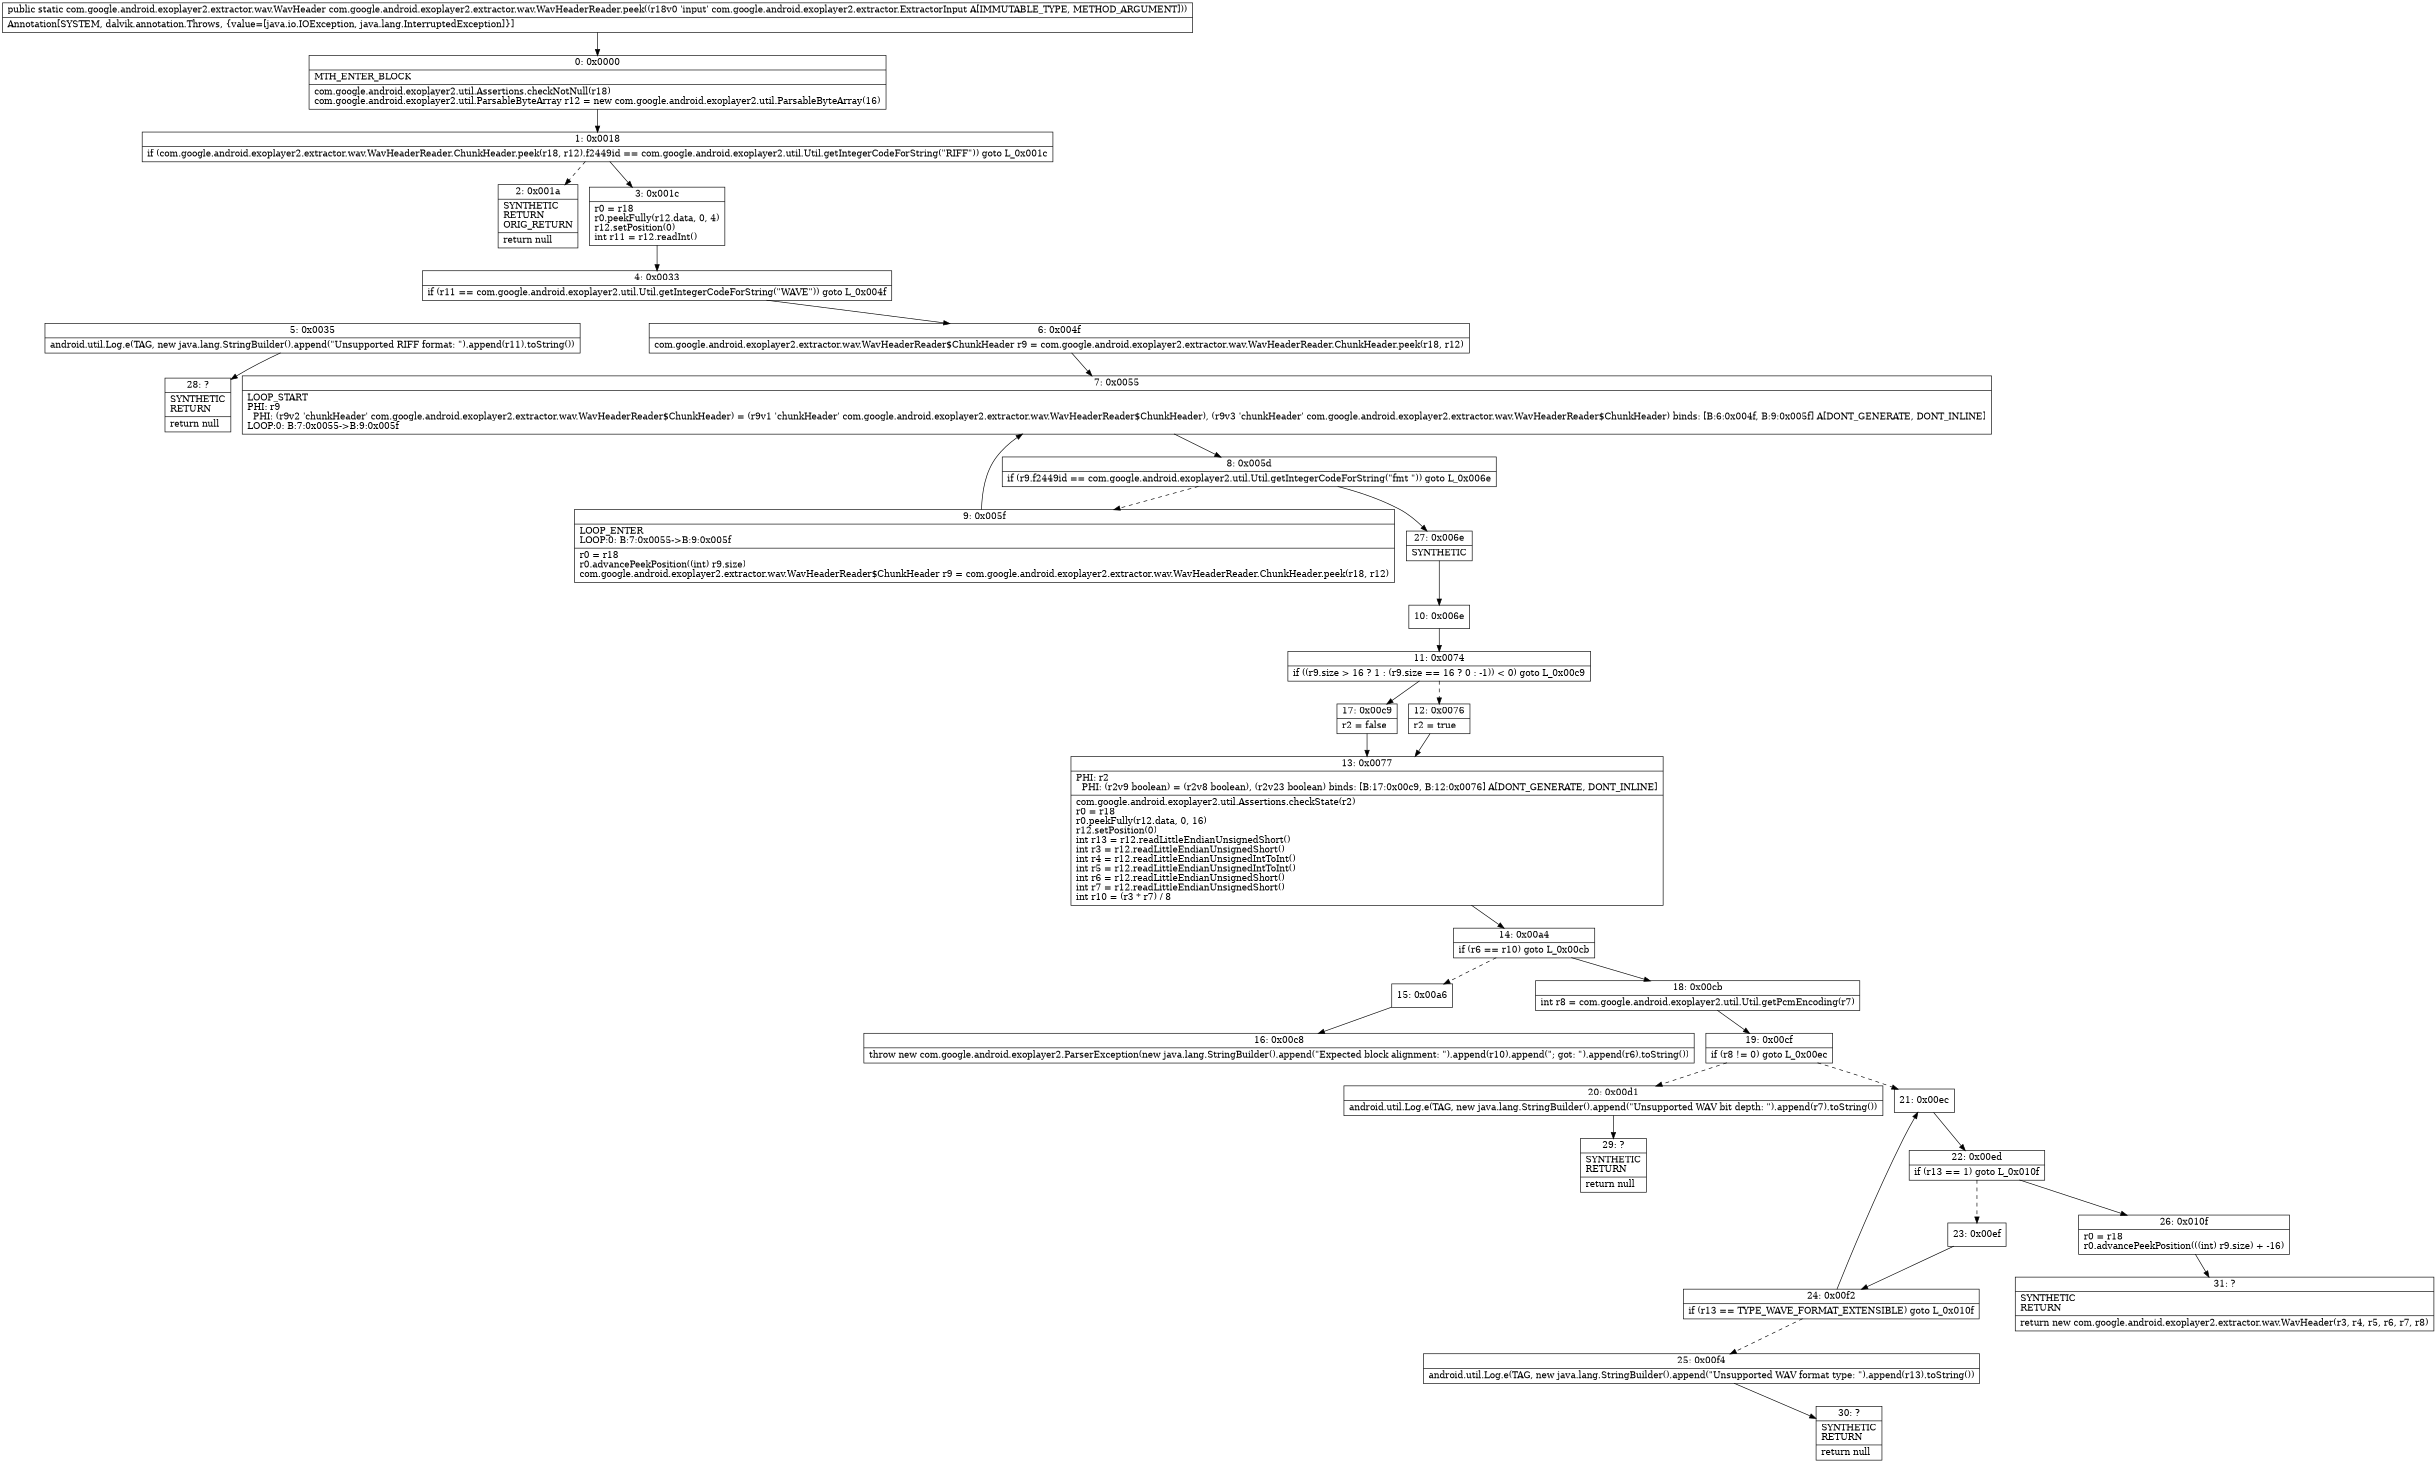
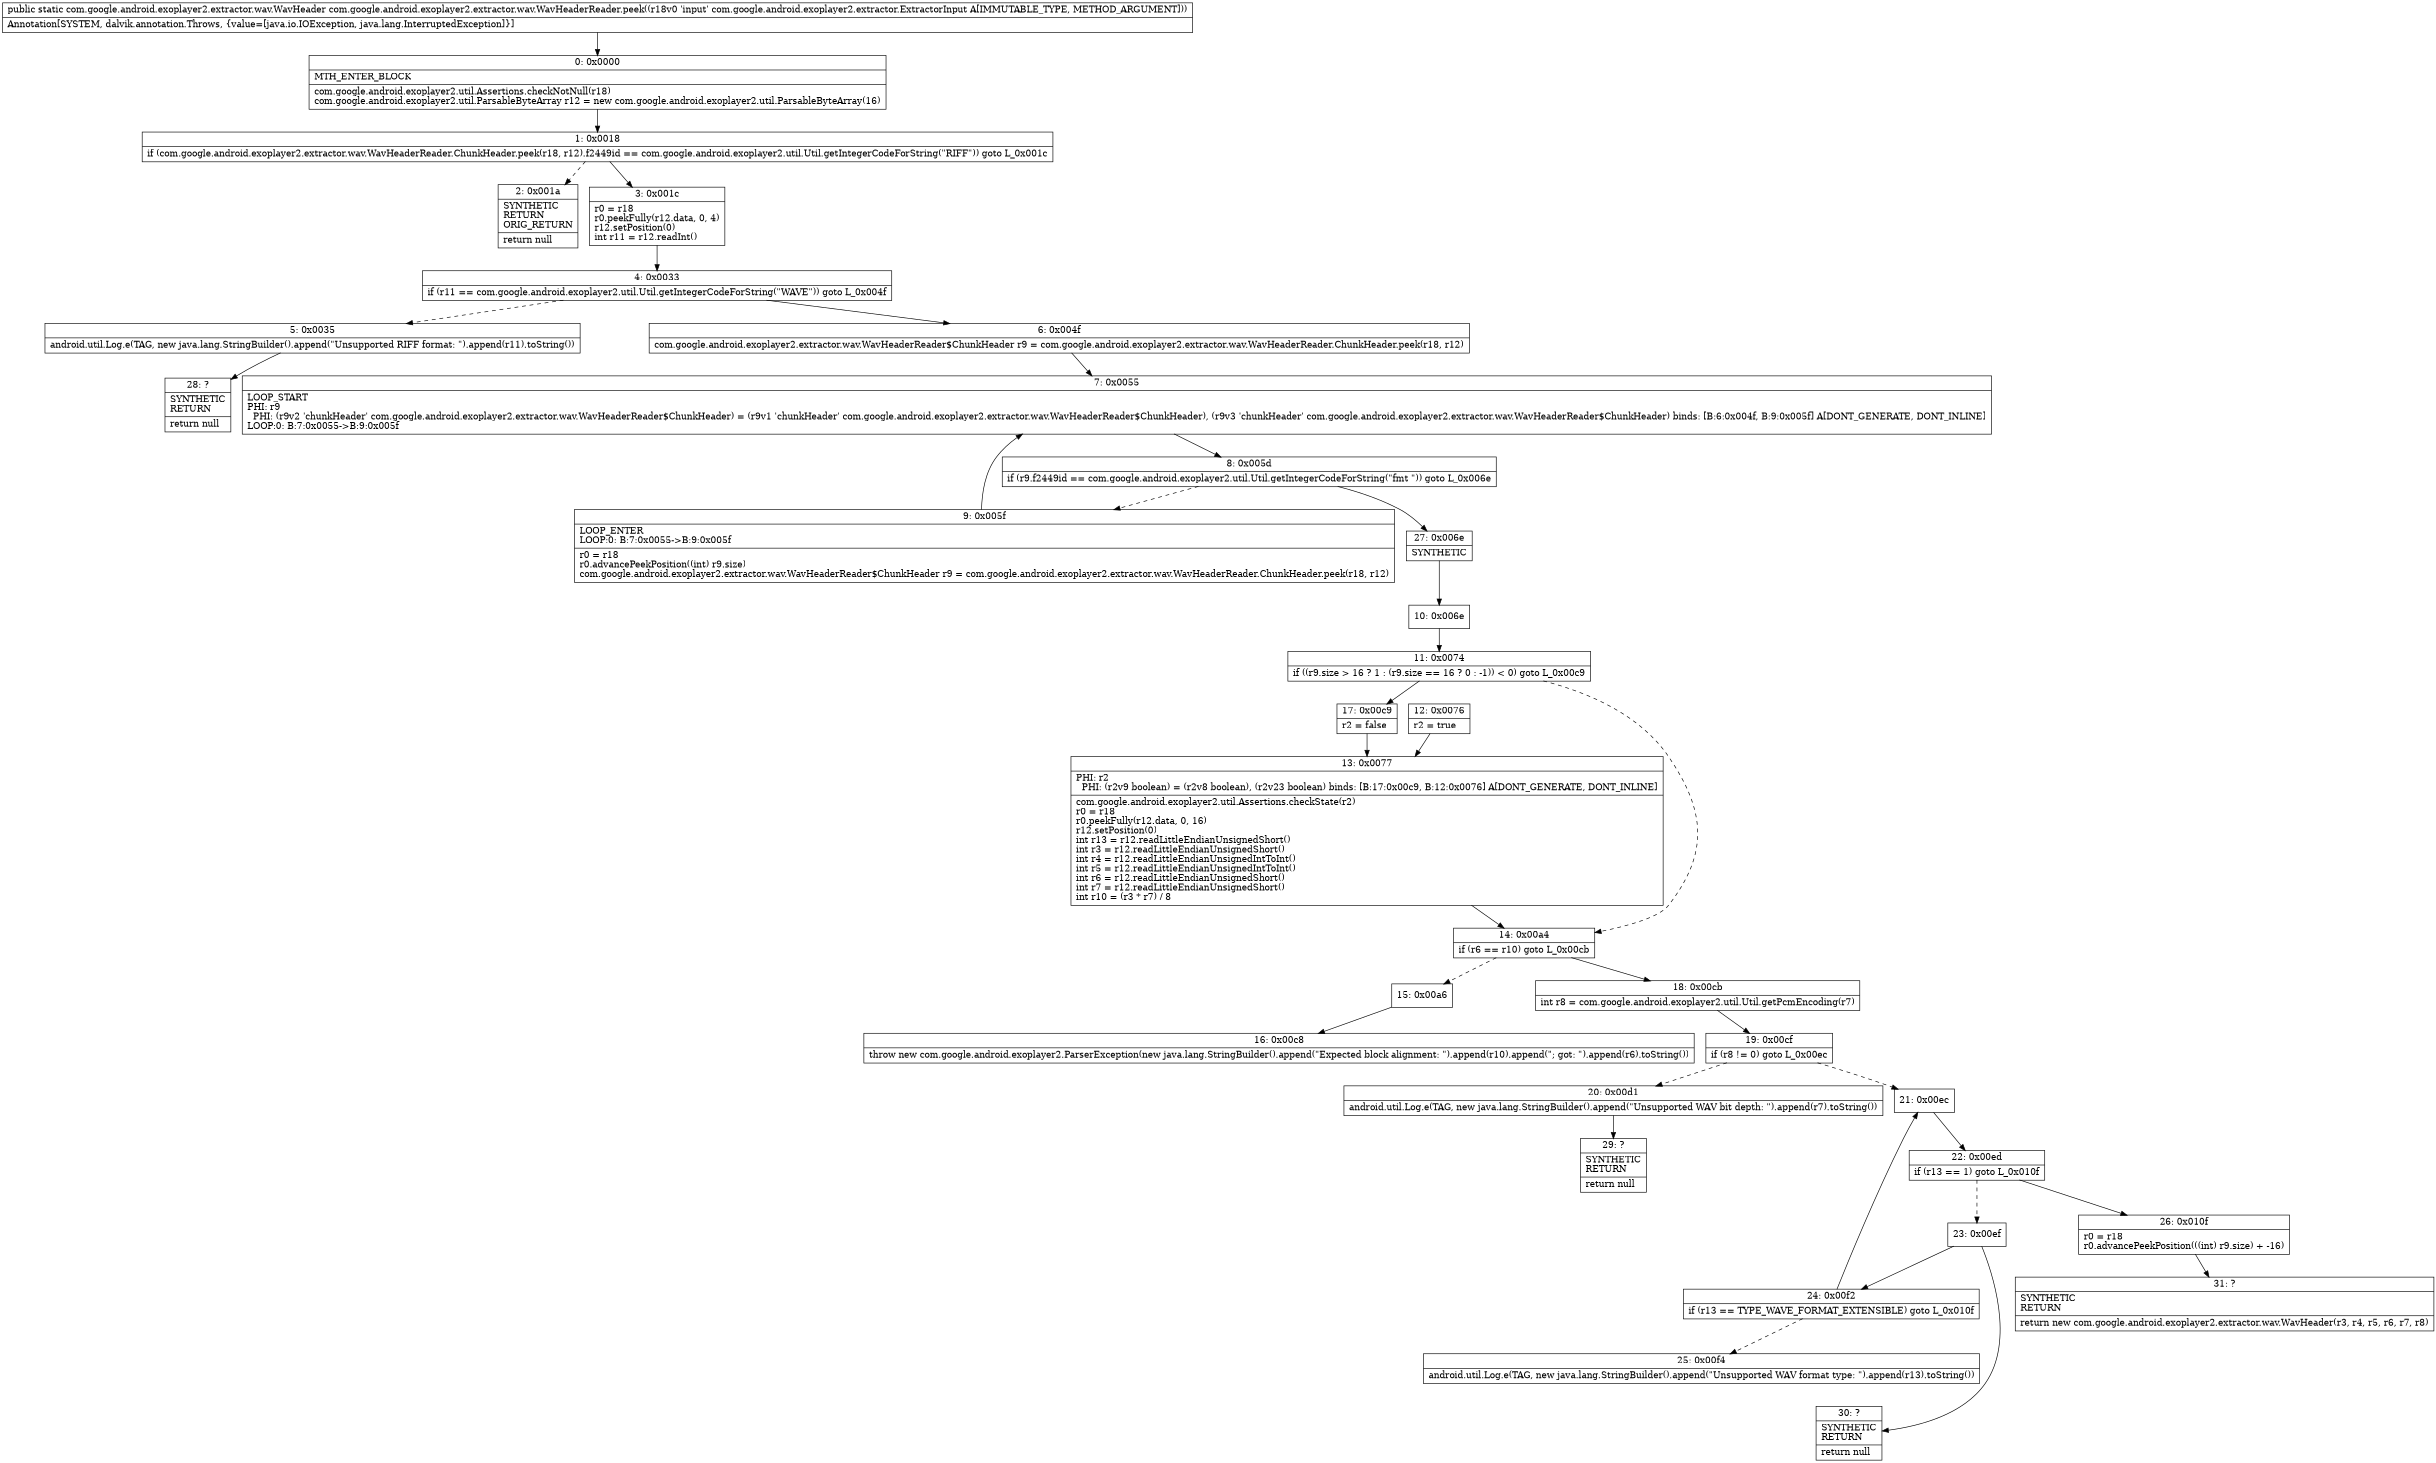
edge "4: 0x0033" -> "5: 0x0035": added
edge "11: 0x0074" -> "12: 0x0076": now "11: 0x0074" -> "14: 0x00a4"
edge "25: 0x00f4" -> "30: ?": now "23: 0x00ef" -> "30: ?"
